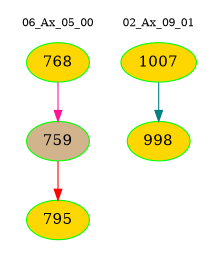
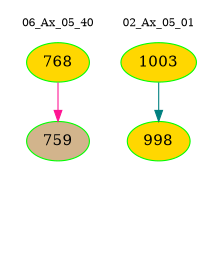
cluster "06_Ax_05_00": label "06_Ax_05_00" -> "06_Ax_05_40"
cluster "02_Ax_09_01": label "02_Ax_09_01" -> "02_Ax_05_01"
node "1007": label "1007" -> "1003"
node "795": removed
